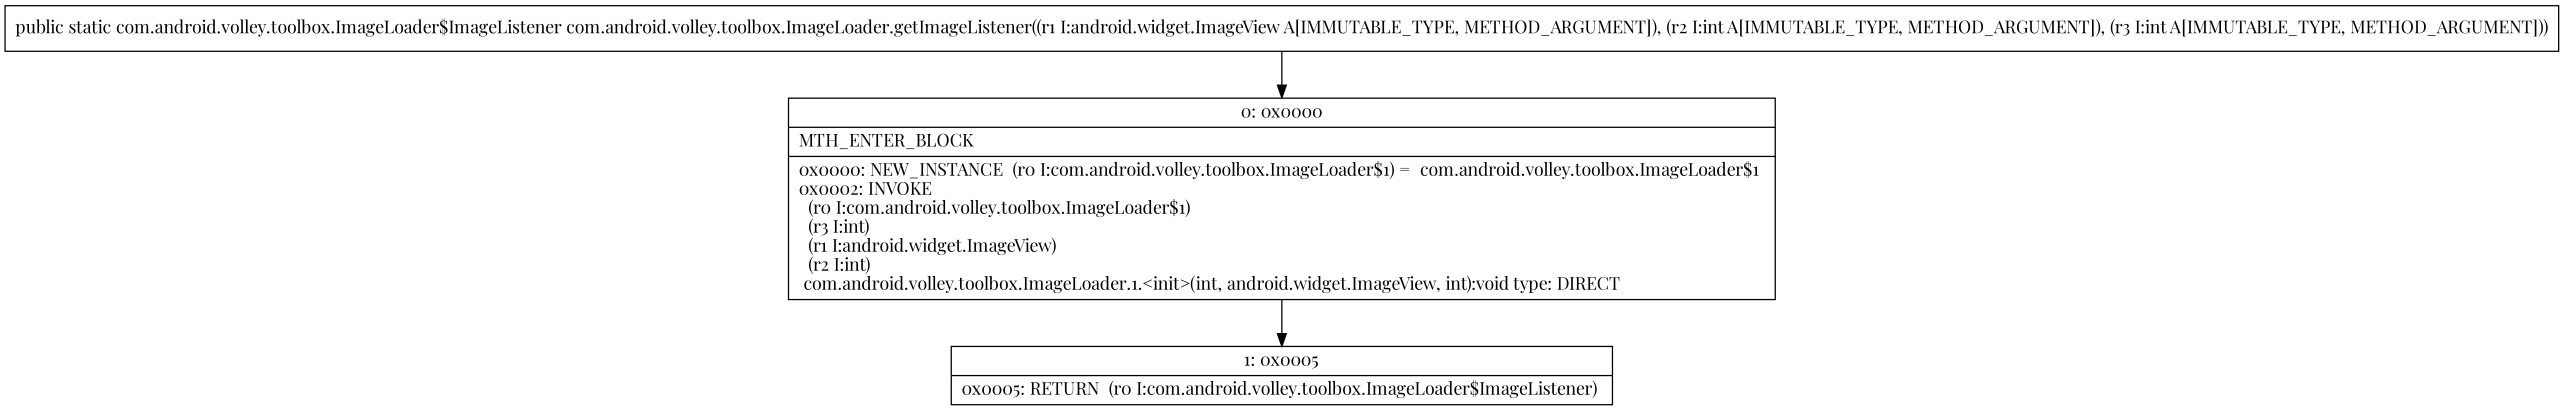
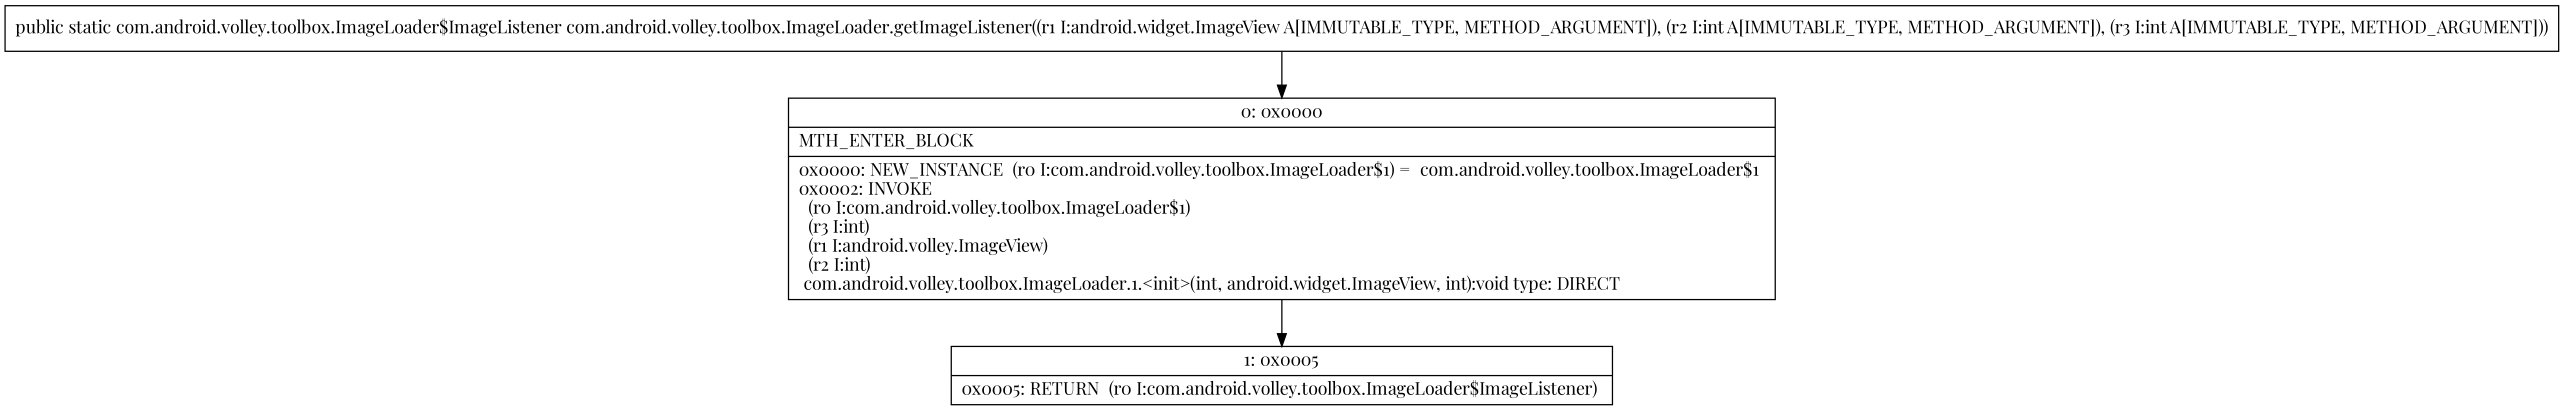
node "0: 0x0000": text "(r1 I:android.widget.ImageView)" -> "(r1 I:android.volley.ImageView)"
